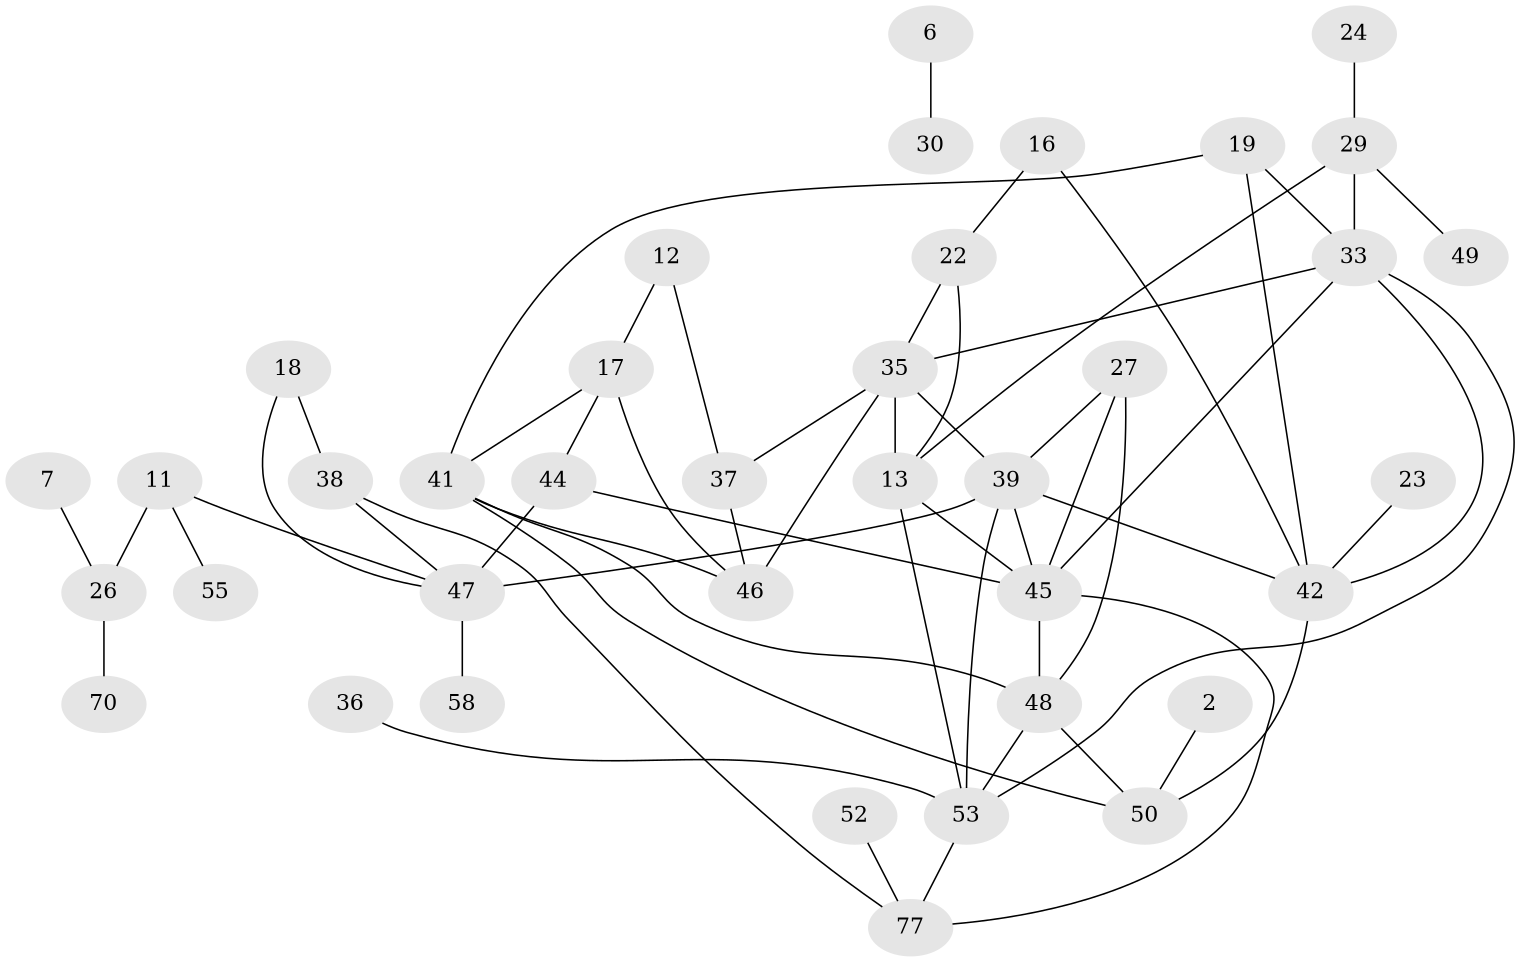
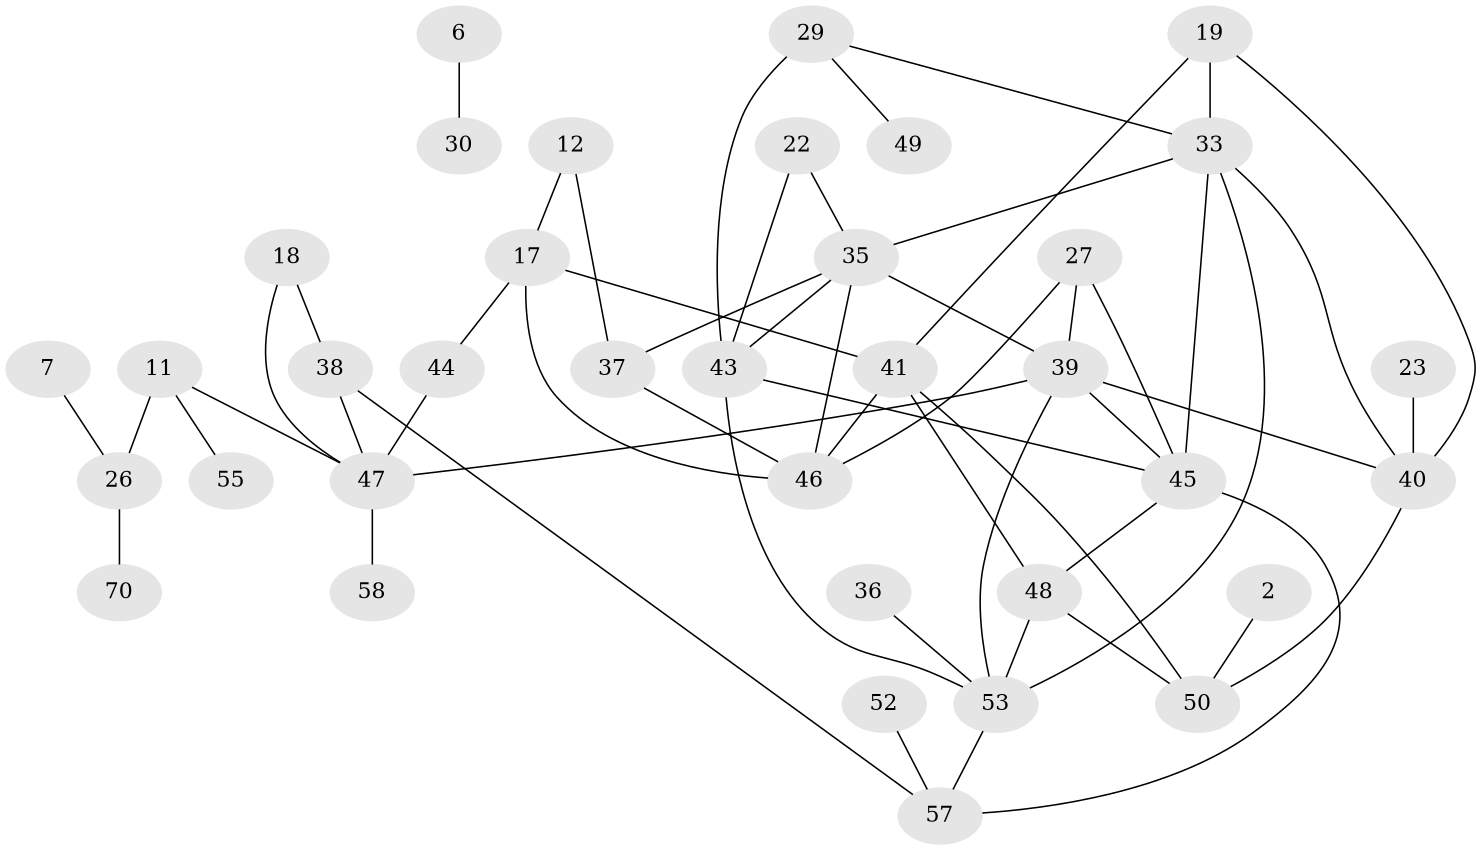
node "24": removed
node "16": removed
node "13": label "13" -> "43"
edge "44" -- "45": removed
edge "27" -- "48": now "27" -- "46"
node "42": label "42" -> "40"
node "77": label "77" -> "57"
